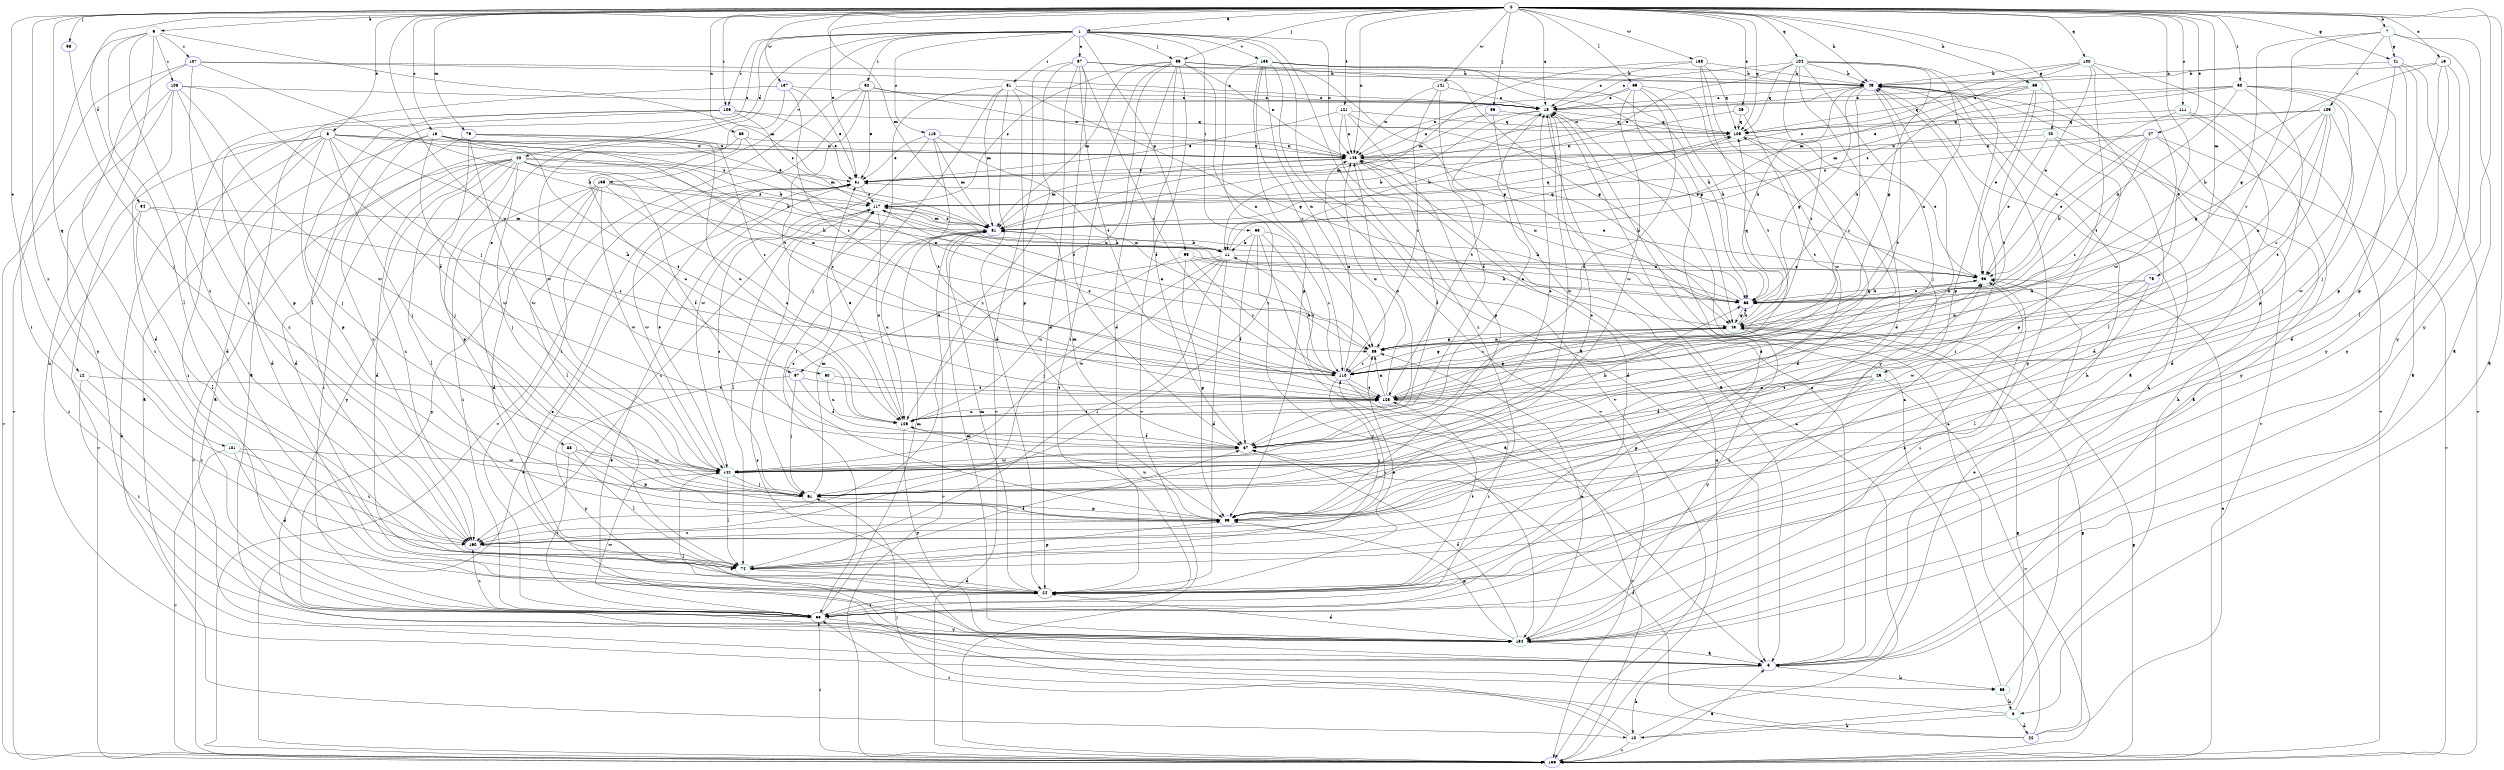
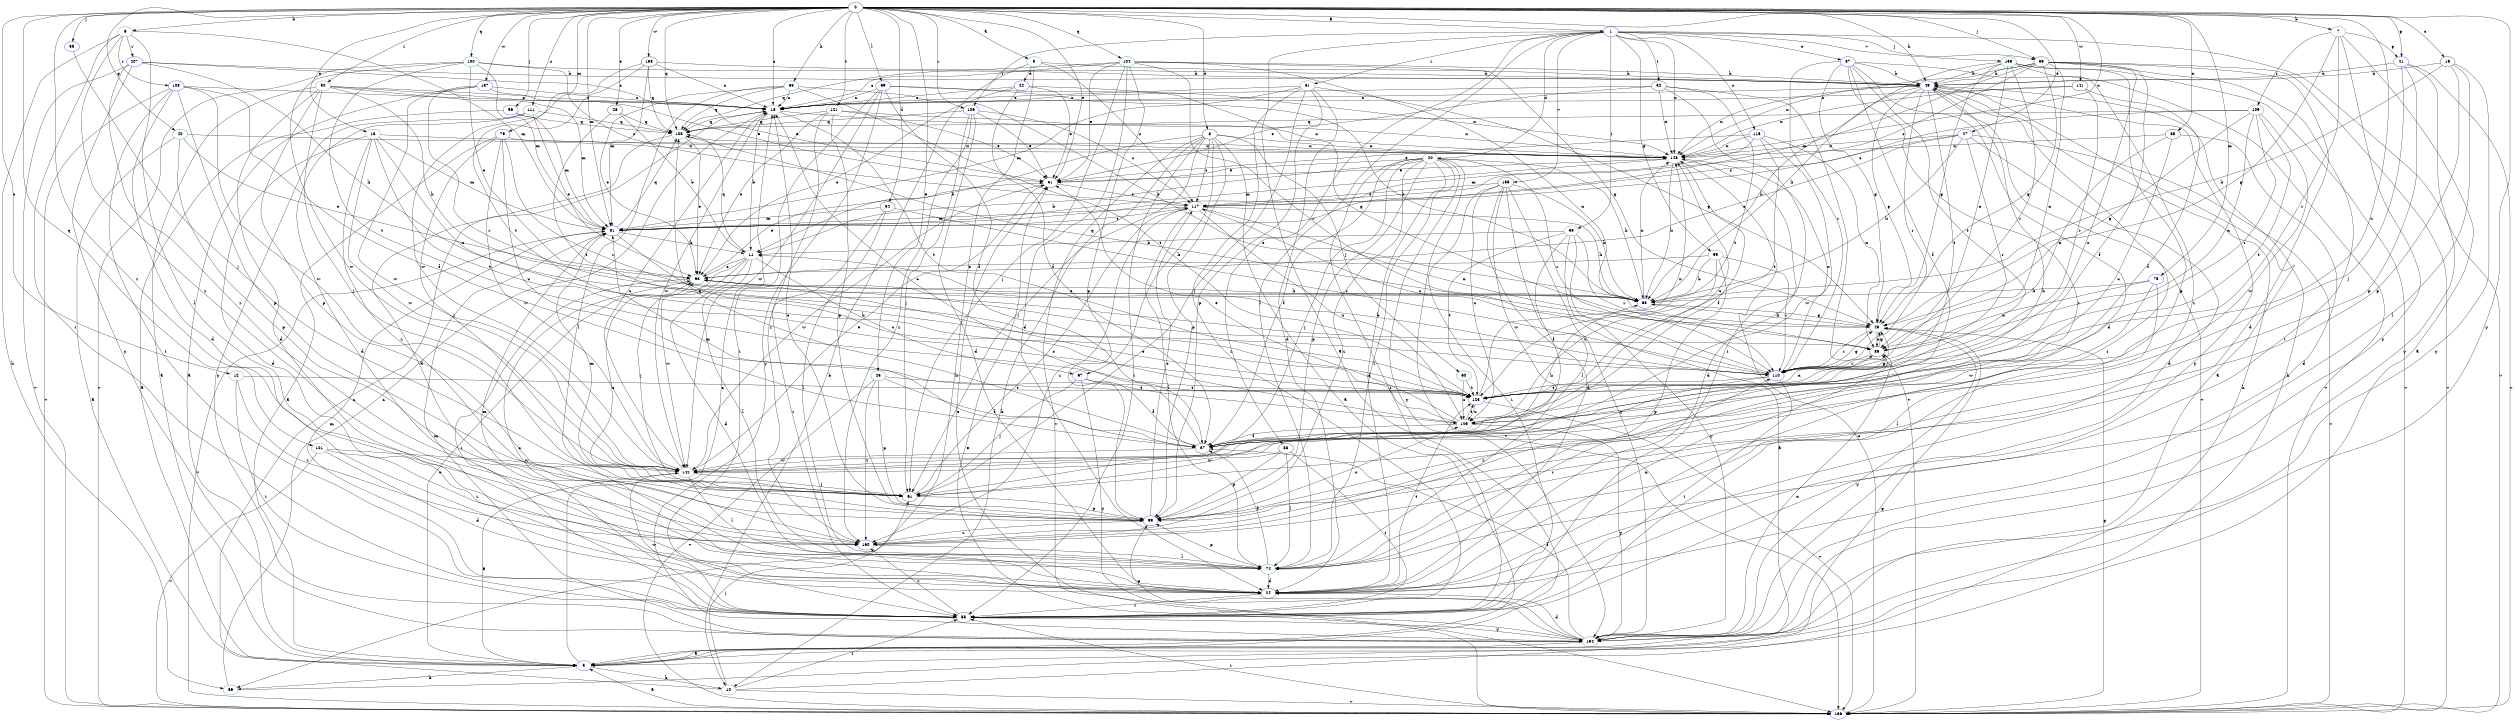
node "107": label "107" -> "207"
edge "95" -> "99": now "95" -> "74"
edge "66" -> "3": reversed
